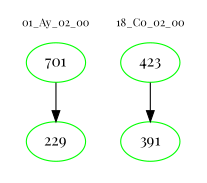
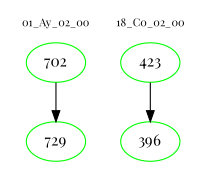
node "701": label "701" -> "702"
node "229": label "229" -> "729"
node "391": label "391" -> "396"
